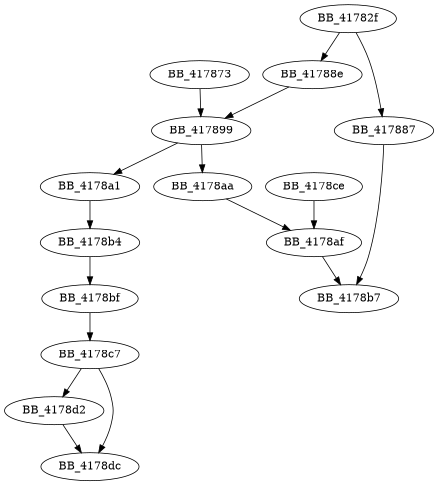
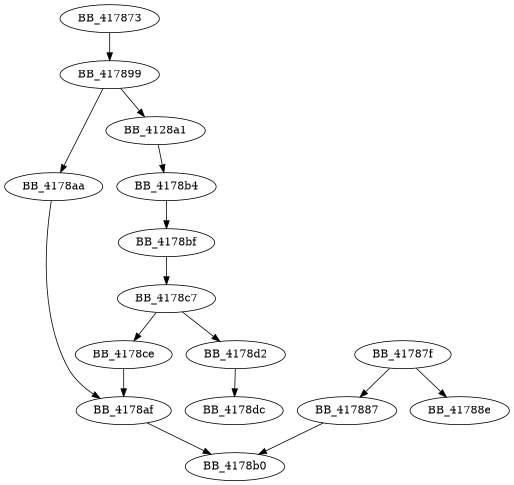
node "BB_41782f": label "BB_41782f" -> "BB_41787f"
edge "BB_41788e" -> "BB_417899": removed
node "BB_4178a1": label "BB_4178a1" -> "BB_4128a1"
node "BB_4178b7": label "BB_4178b7" -> "BB_4178b0"
edge "BB_4178c7" -> "BB_4178dc": now "BB_4178c7" -> "BB_4178ce"
